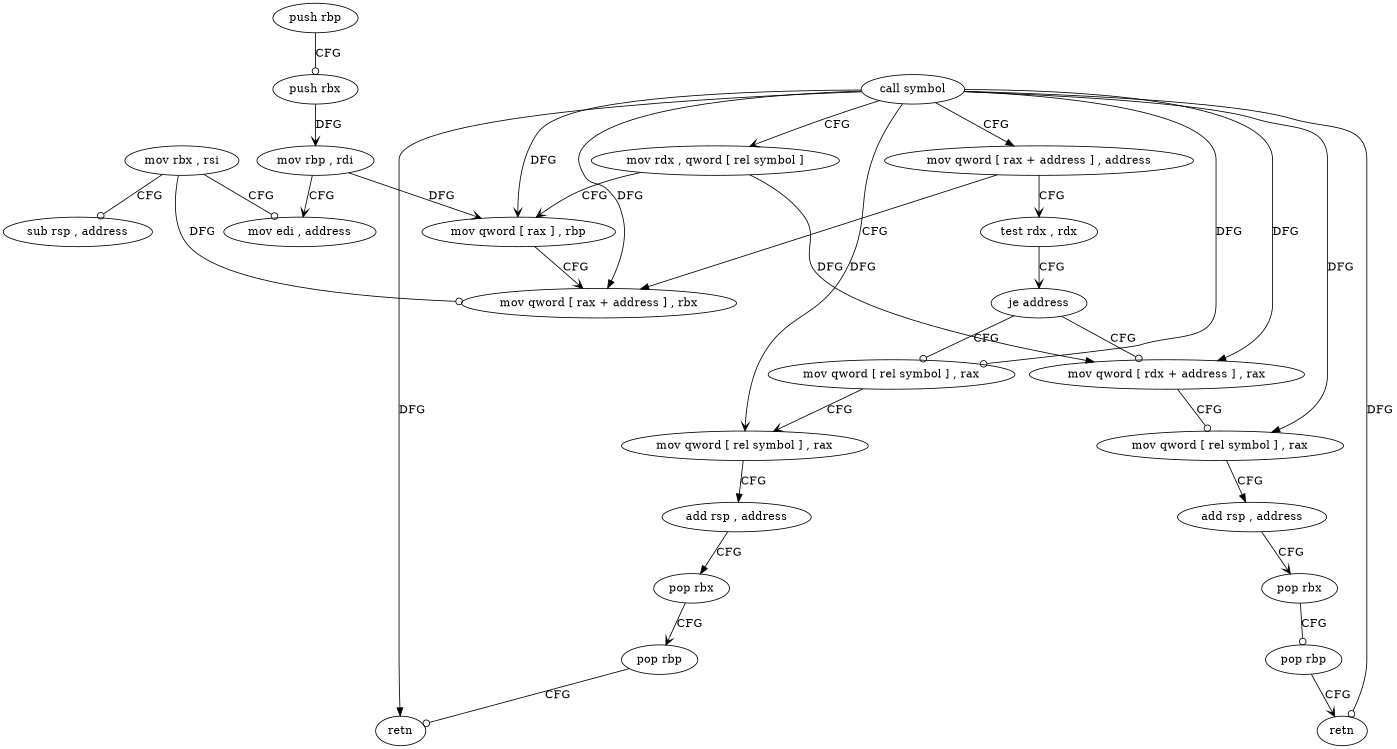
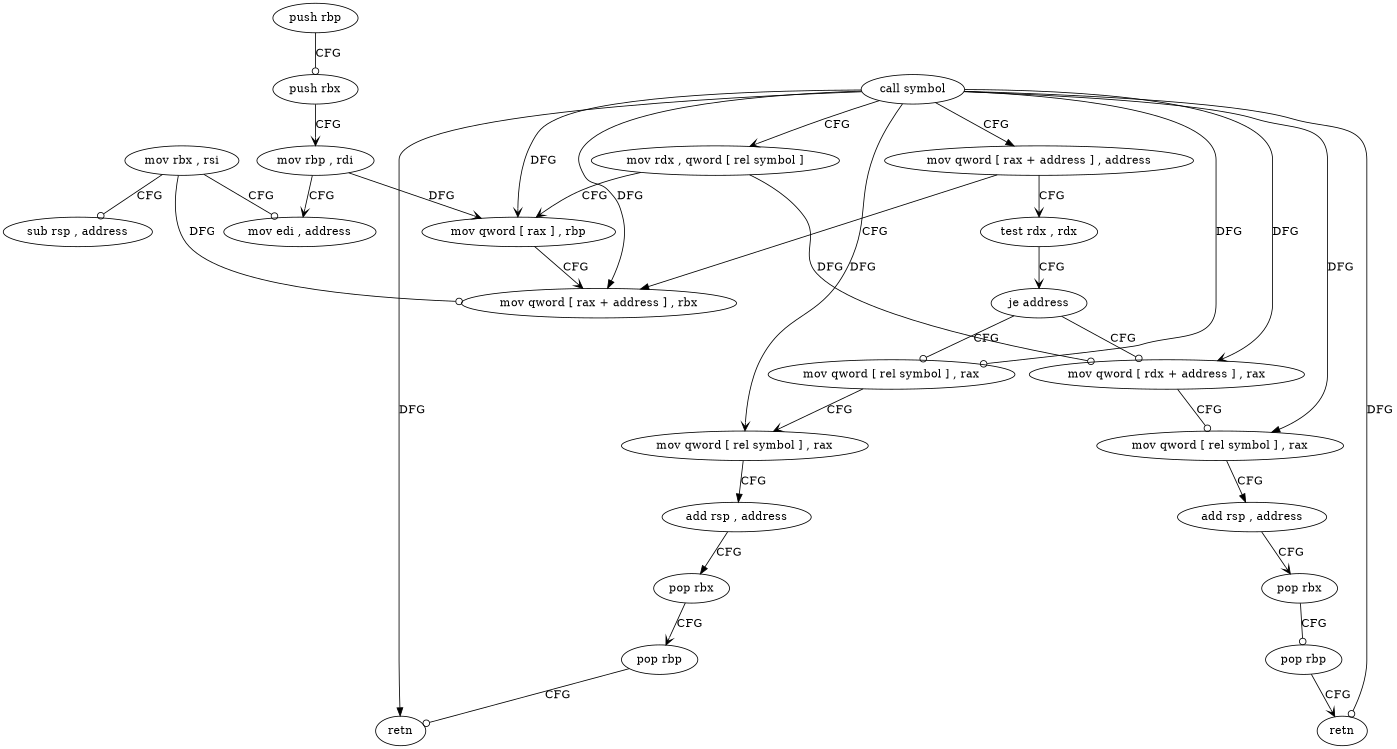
edge "call symbol" -> "mov qword [ rdx + address ] , rax": arrowhead normal -> vee
edge "push rbx" -> "mov rbp , rdi": label "DFG" -> "CFG"
edge "mov rdx , qword [ rel symbol ]" -> "mov qword [ rdx + address ] , rax": arrowhead normal -> odot
